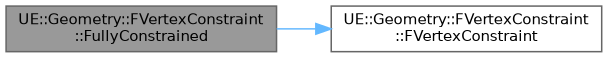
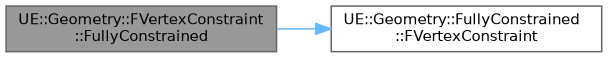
node "UE::Geometry::FVertexConstraint ::FVertexConstraint": label "UE::Geometry::FVertexConstraint ::FVertexConstraint" -> "UE::Geometry::FullyConstrained ::FVertexConstraint"
